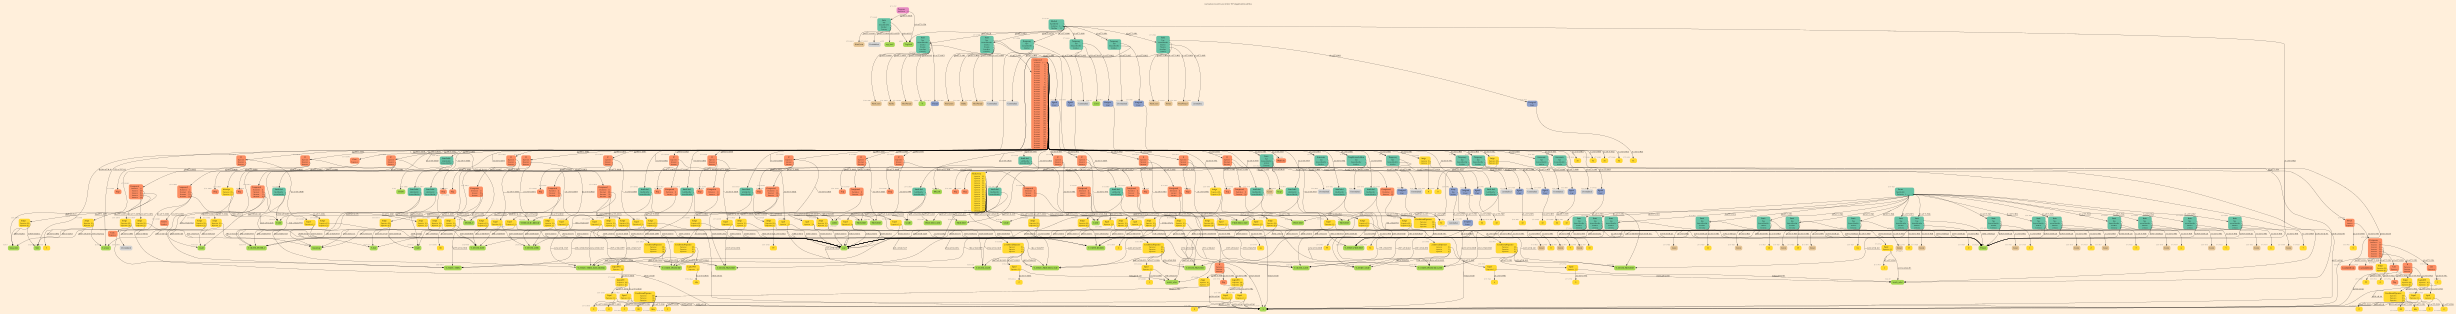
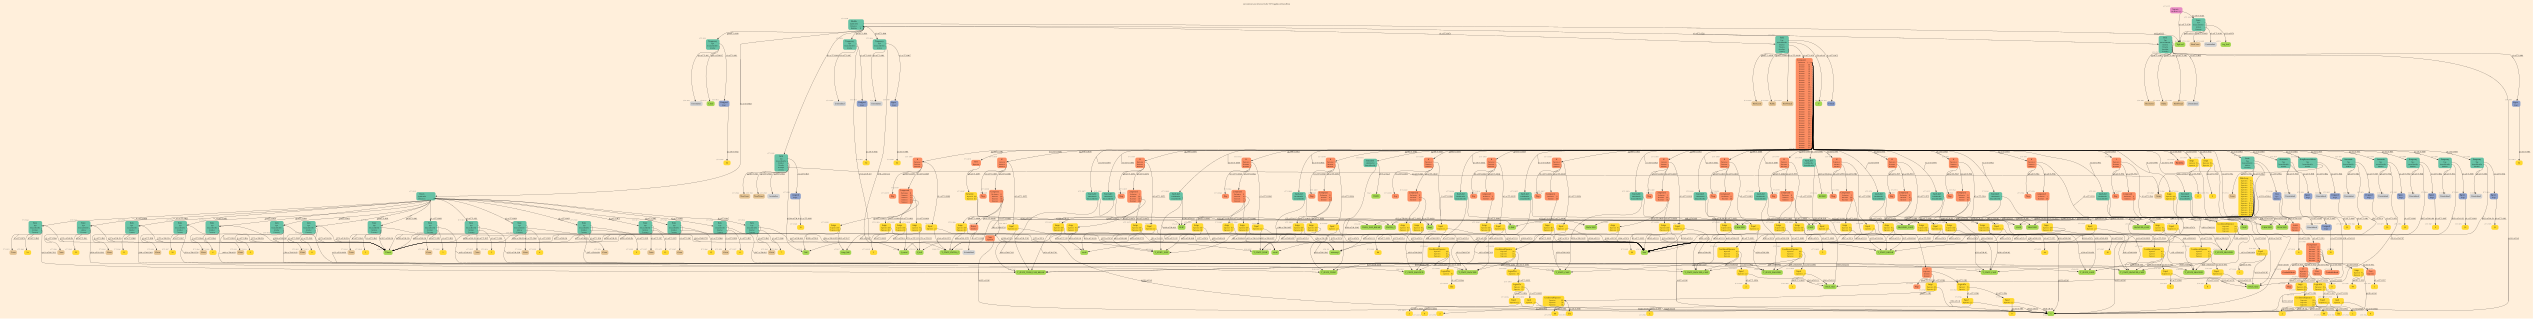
edge "Module" -> "'TStates'": now "Module" -> "Enum"
edge "TempReturnAddress" -> "'temp_link'": now "TempReturnAddress" -> "Private"
edge "Subscript" -> "'T_STATE_THEN'": now "Subscript" -> "'lmap'"
